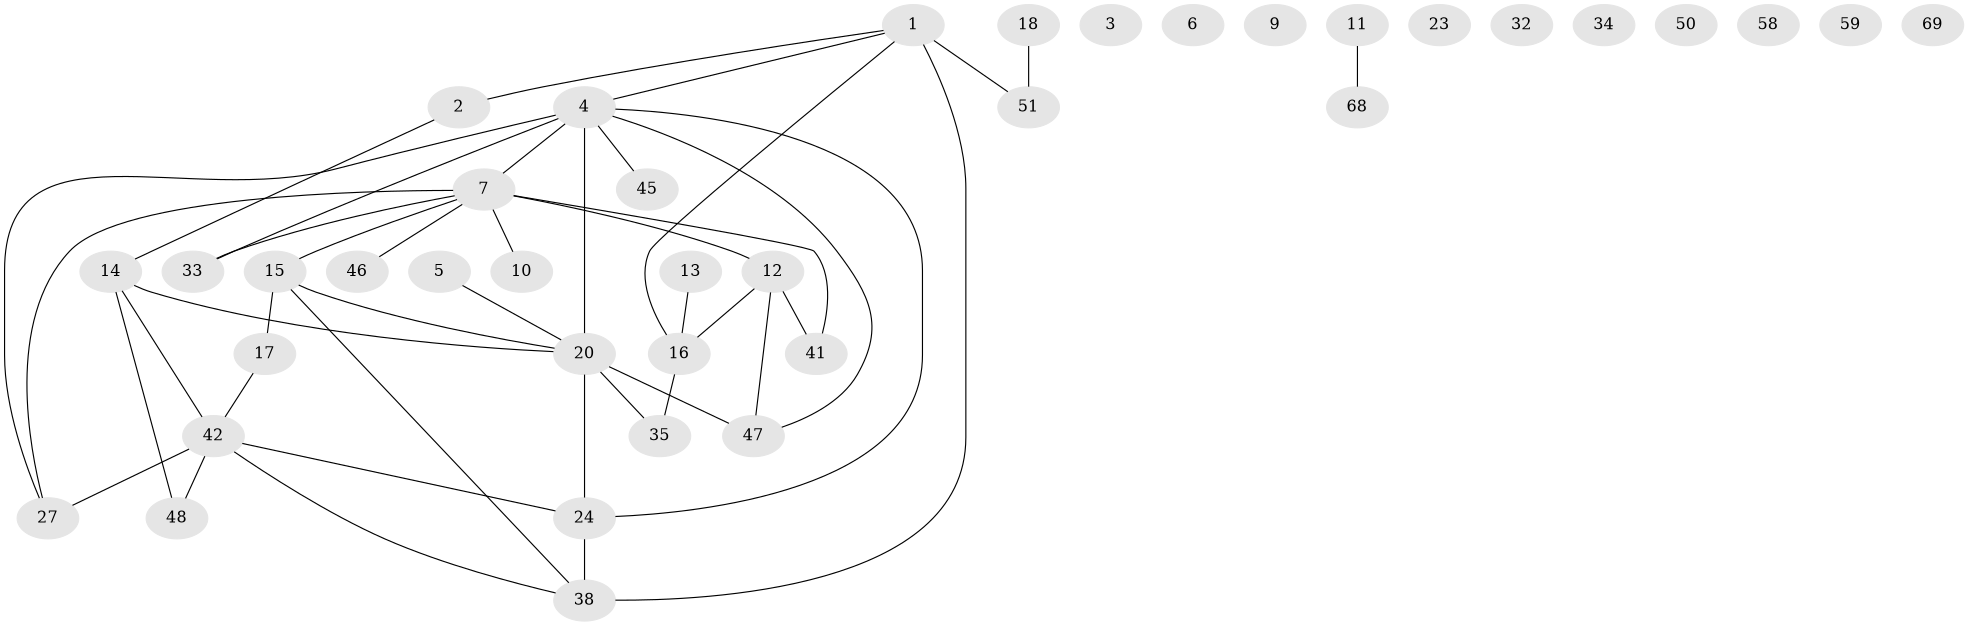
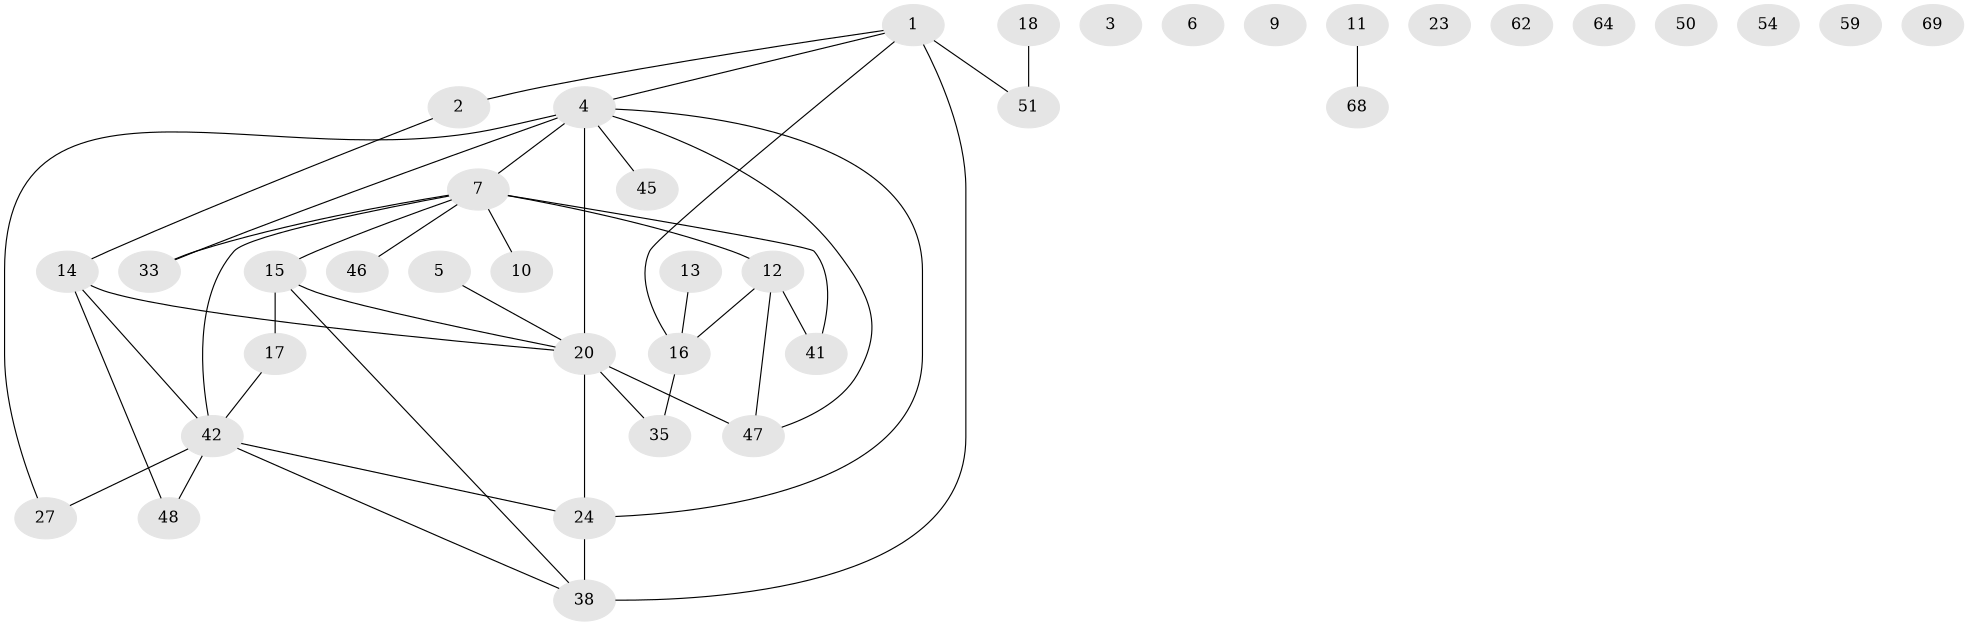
node "32": label "32" -> "62"
node "34": label "34" -> "64"
node "58": label "58" -> "54"
edge "7" -- "27": now "7" -- "42"
